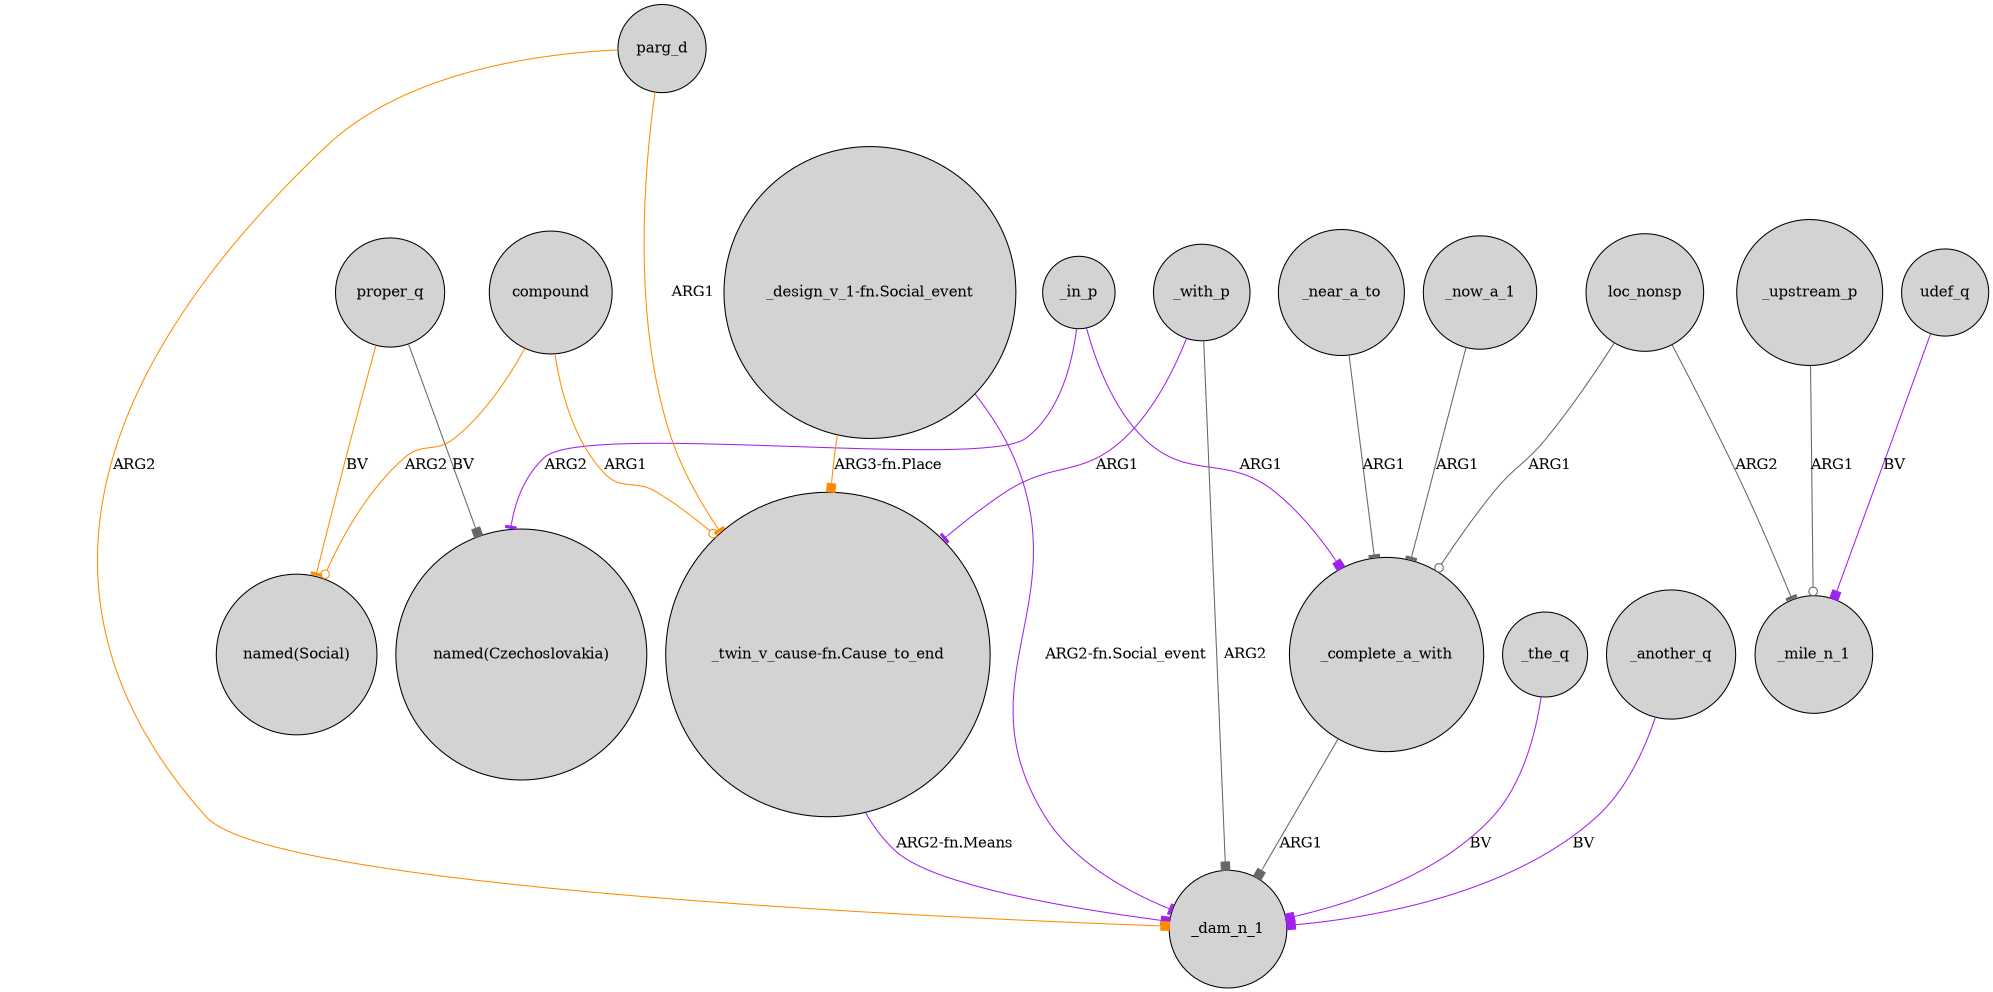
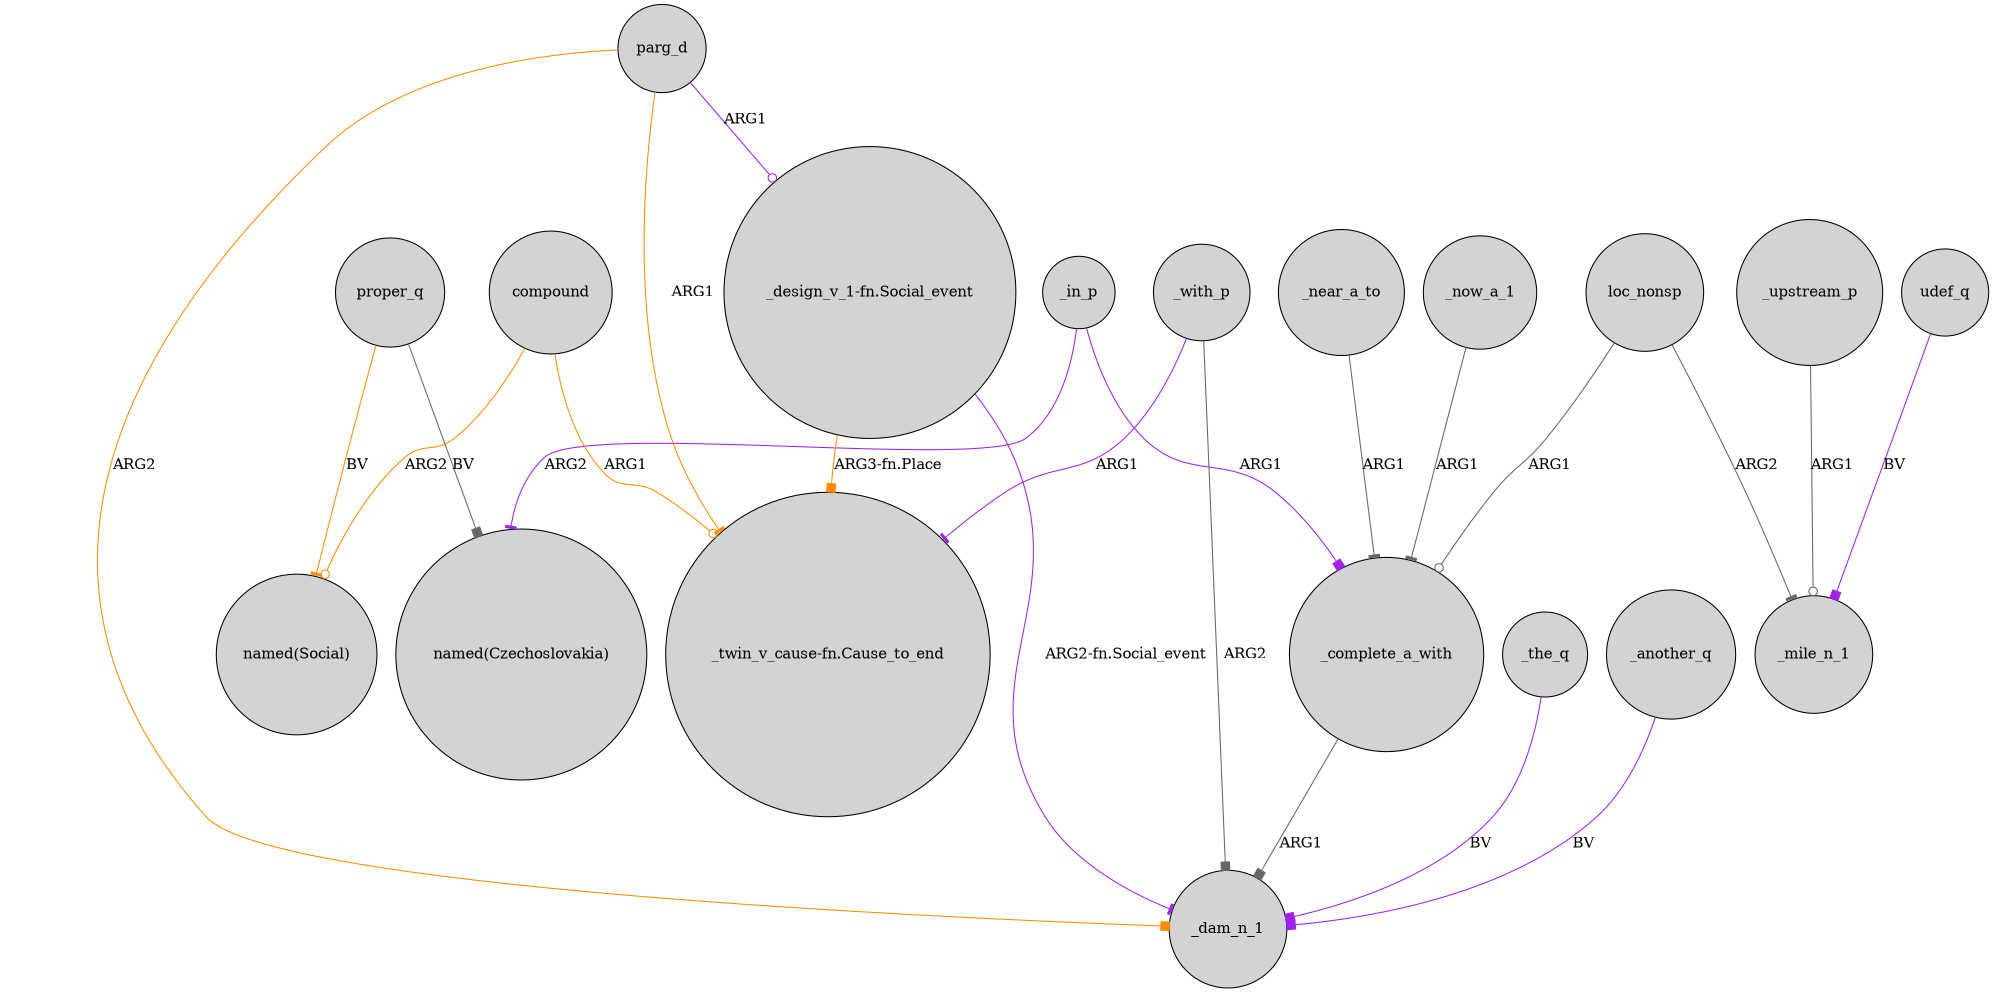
edge "parg_d" -> "_design_v_1-fn.Social_event": added, label "ARG1"
edge "_twin_v_cause-fn.Cause_to_end" -> "_dam_n_1": removed, label "ARG2-fn.Means"
